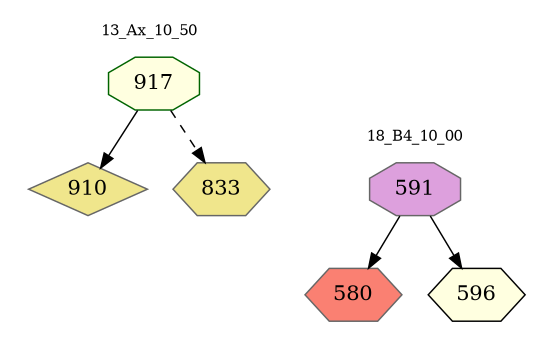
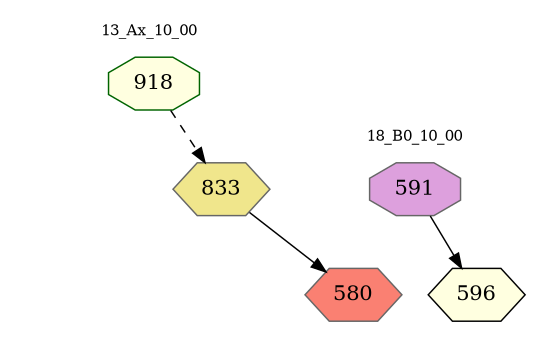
cluster "13_Ax_10_50": label "13_Ax_10_50" -> "13_Ax_10_00"
node "917": label "917" -> "918"
cluster "18_B4_10_00": label "18_B4_10_00" -> "18_B0_10_00"
node "910": removed
edge "591" -> "580": now "833" -> "580"
